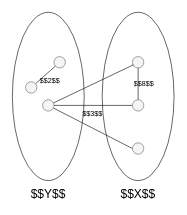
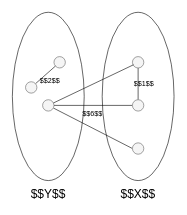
node "$$8$$": label "$$8$$" -> "$$1$$"
node "$$3$$": label "$$3$$" -> "$$6$$"
